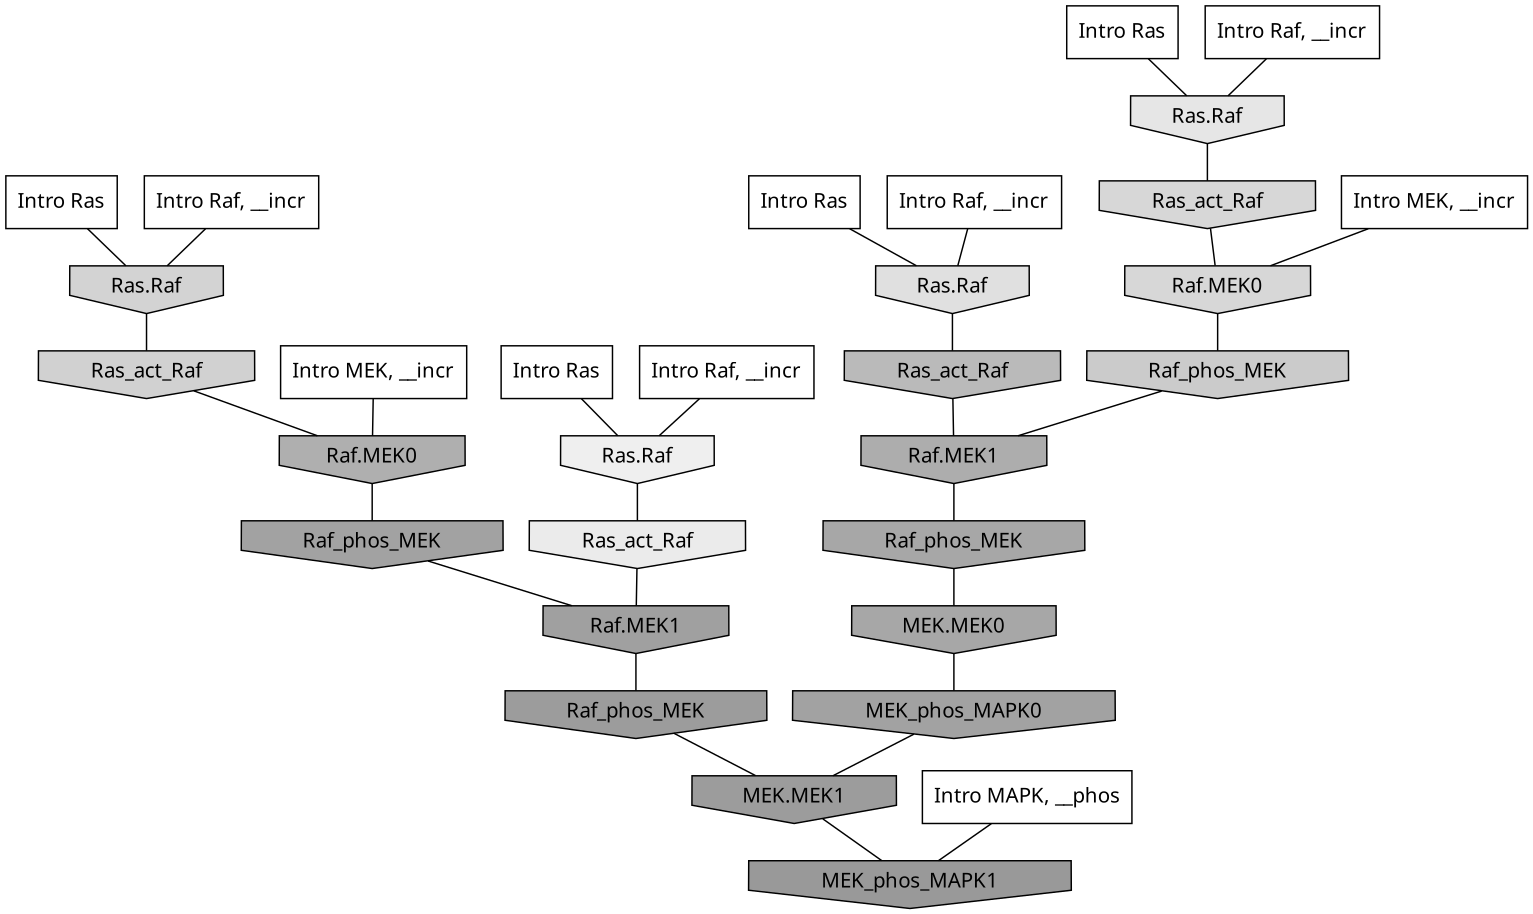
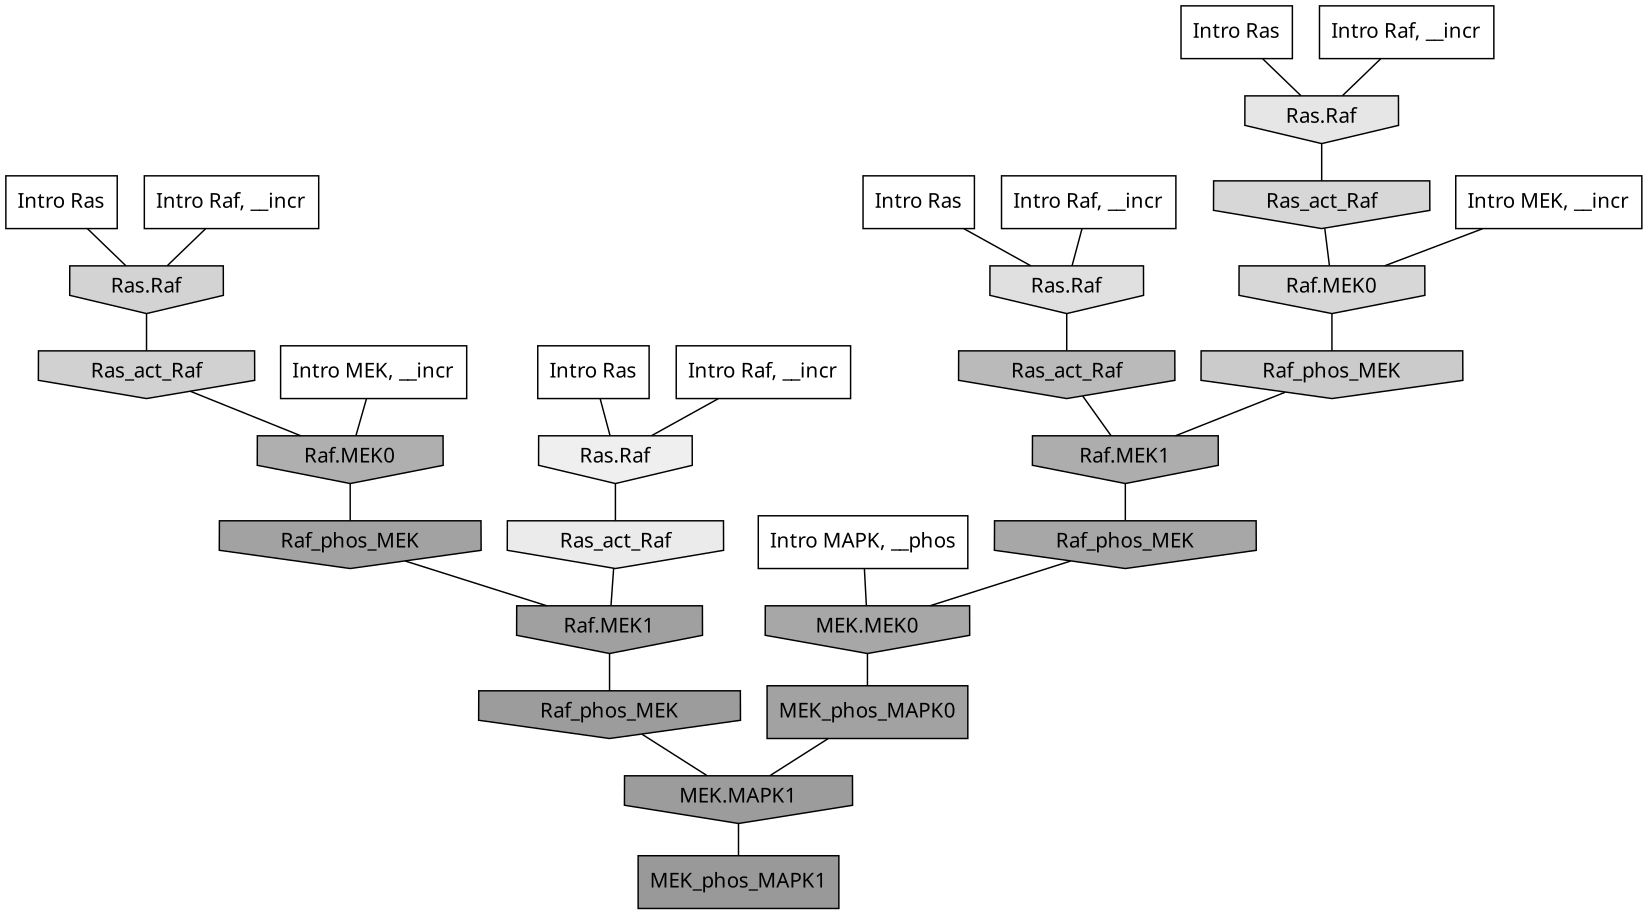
node "MEK_phos_MAPK0": shape invhouse -> box
node "MEK.MEK1": label "MEK.MEK1" -> "MEK.MAPK1"
edge "Intro MAPK, __phos" -- "MEK_phos_MAPK1": now "Intro MAPK, __phos" -- "MEK.MEK0"
node "MEK_phos_MAPK1": shape invhouse -> box
